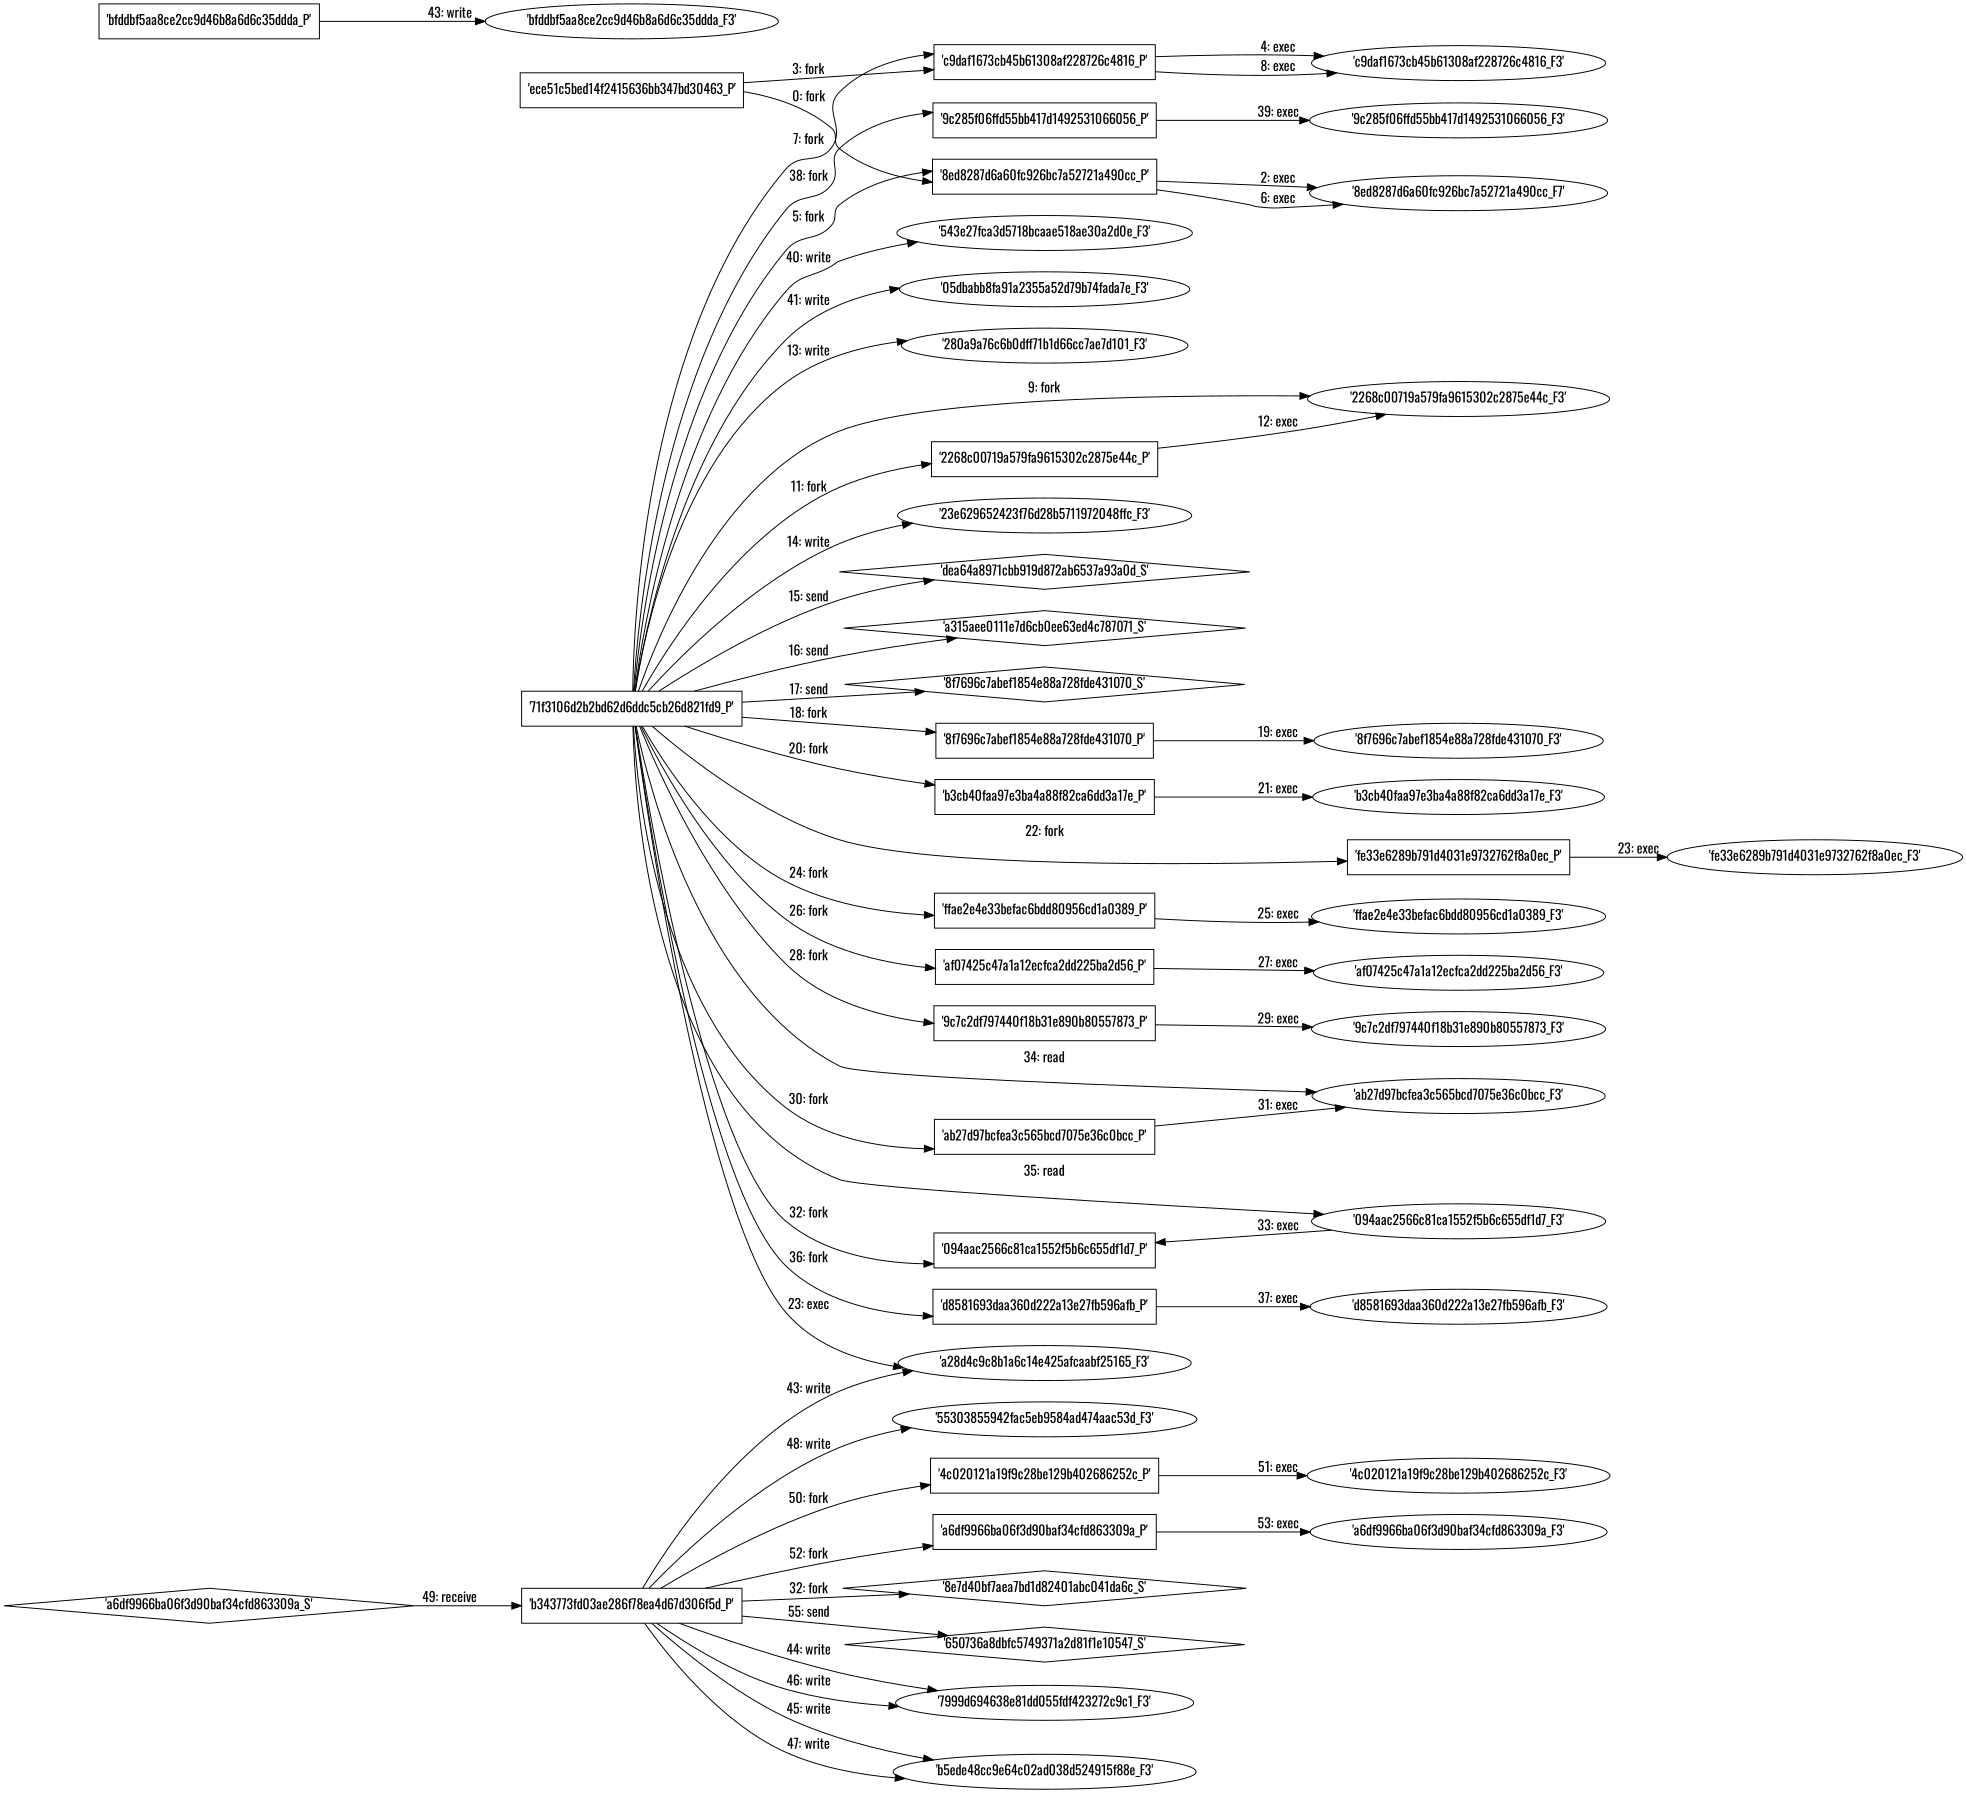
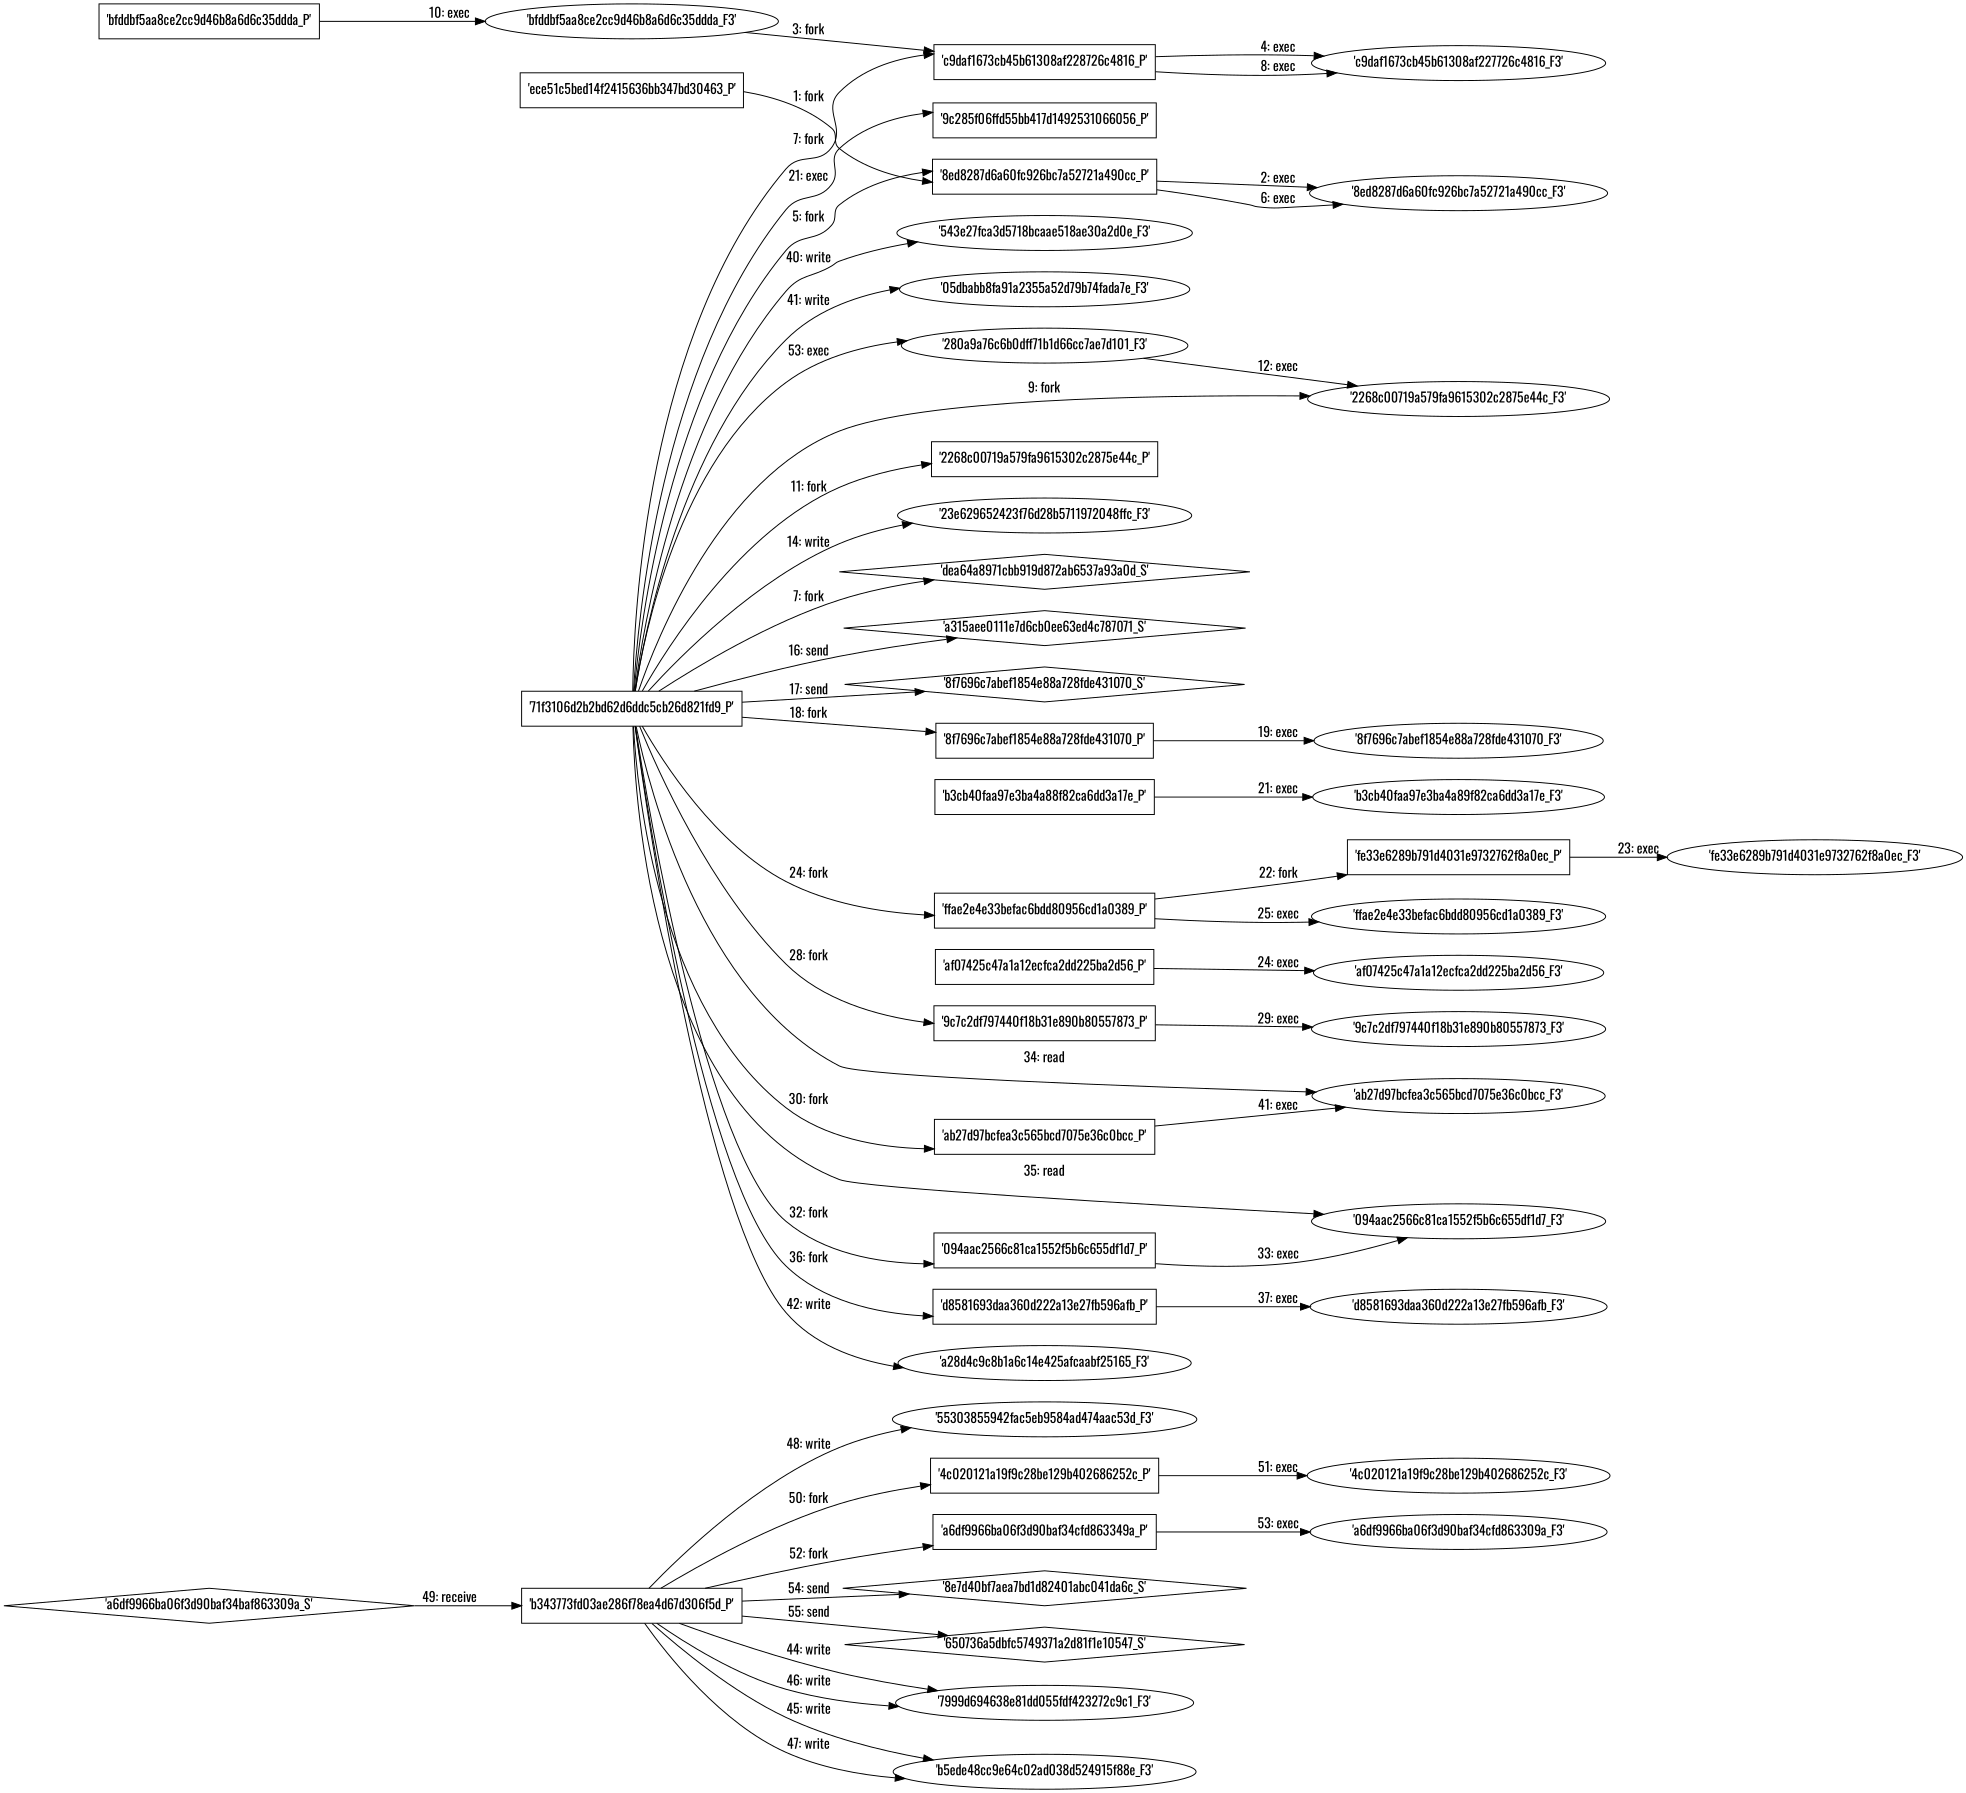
edge "'bfddbf5aa8ce2cc9d46b8a6d6c35ddda_P'" -> "'bfddbf5aa8ce2cc9d46b8a6d6c35ddda_F3'": label "43: write" -> "10: exec"
node "'c9daf1673cb45b61308af228726c4816_F3'": label "'c9daf1673cb45b61308af228726c4816_F3'" -> "'c9daf1673cb45b61308af227726c4816_F3'"
edge "'ece51c5bed14f2415636bb347bd30463_P'" -> "'c9daf1673cb45b61308af228726c4816_P'": now "'bfddbf5aa8ce2cc9d46b8a6d6c35ddda_F3'" -> "'c9daf1673cb45b61308af228726c4816_P'"
edge "'ece51c5bed14f2415636bb347bd30463_P'" -> "'8ed8287d6a60fc926bc7a52721a490cc_P'": label "0: fork" -> "1: fork"
node "'9c285f06ffd55bb417d1492531066056_F3'": removed
edge "'71f3106d2b2bd62d6ddc5cb26d821fd9_P'" -> "'9c285f06ffd55bb417d1492531066056_P'": label "38: fork" -> "21: exec"
node "'8ed8287d6a60fc926bc7a52721a490cc_F7'": label "'8ed8287d6a60fc926bc7a52721a490cc_F7'" -> "'8ed8287d6a60fc926bc7a52721a490cc_F3'"
edge "'71f3106d2b2bd62d6ddc5cb26d821fd9_P'" -> "'280a9a76c6b0dff71b1d66cc7ae7d101_F3'": label "13: write" -> "53: exec"
edge "'2268c00719a579fa9615302c2875e44c_P'" -> "'2268c00719a579fa9615302c2875e44c_F3'": now "'280a9a76c6b0dff71b1d66cc7ae7d101_F3'" -> "'2268c00719a579fa9615302c2875e44c_F3'"
edge "'71f3106d2b2bd62d6ddc5cb26d821fd9_P'" -> "'dea64a8971cbb919d872ab6537a93a0d_S'": label "15: send" -> "7: fork"
edge "'71f3106d2b2bd62d6ddc5cb26d821fd9_P'" -> "'b3cb40faa97e3ba4a88f82ca6dd3a17e_P'": removed, label "20: fork"
node "'b3cb40faa97e3ba4a88f82ca6dd3a17e_F3'": label "'b3cb40faa97e3ba4a88f82ca6dd3a17e_F3'" -> "'b3cb40faa97e3ba4a89f82ca6dd3a17e_F3'"
edge "'71f3106d2b2bd62d6ddc5cb26d821fd9_P'" -> "'fe33e6289b791d4031e9732762f8a0ec_P'": now "'ffae2e4e33befac6bdd80956cd1a0389_P'" -> "'fe33e6289b791d4031e9732762f8a0ec_P'"
edge "'71f3106d2b2bd62d6ddc5cb26d821fd9_P'" -> "'af07425c47a1a12ecfca2dd225ba2d56_P'": removed, label "26: fork"
edge "'af07425c47a1a12ecfca2dd225ba2d56_P'" -> "'af07425c47a1a12ecfca2dd225ba2d56_F3'": label "27: exec" -> "24: exec"
edge "'ab27d97bcfea3c565bcd7075e36c0bcc_P'" -> "'ab27d97bcfea3c565bcd7075e36c0bcc_F3'": label "31: exec" -> "41: exec"
edge "'094aac2566c81ca1552f5b6c655df1d7_F3'" -> "'094aac2566c81ca1552f5b6c655df1d7_P'": reversed
edge "'71f3106d2b2bd62d6ddc5cb26d821fd9_P'" -> "'a28d4c9c8b1a6c14e425afcaabf25165_F3'": label "23: exec" -> "42: write"
edge "'b343773fd03ae286f78ea4d67d306f5d_P'" -> "'a28d4c9c8b1a6c14e425afcaabf25165_F3'": removed, label "43: write"
node "'a6df9966ba06f3d90baf34cfd863309a_P'": label "'a6df9966ba06f3d90baf34cfd863309a_P'" -> "'a6df9966ba06f3d90baf34cfd863349a_P'"
edge "'b343773fd03ae286f78ea4d67d306f5d_P'" -> "'8e7d40bf7aea7bd1d82401abc041da6c_S'": label "32: fork" -> "54: send"
node "'a6df9966ba06f3d90baf34cfd863309a_S'": label "'a6df9966ba06f3d90baf34cfd863309a_S'" -> "'a6df9966ba06f3d90baf34baf863309a_S'"
node "'650736a8dbfc5749371a2d81f1e10547_S'": label "'650736a8dbfc5749371a2d81f1e10547_S'" -> "'650736a5dbfc5749371a2d81f1e10547_S'"
